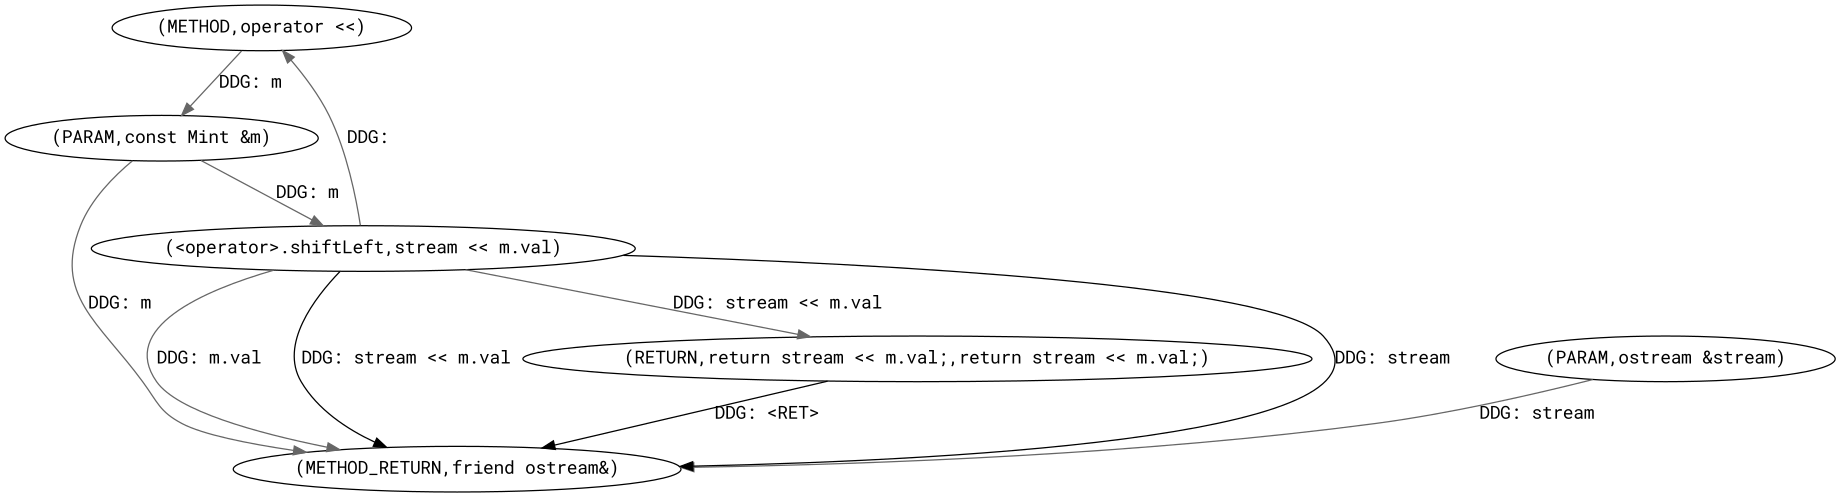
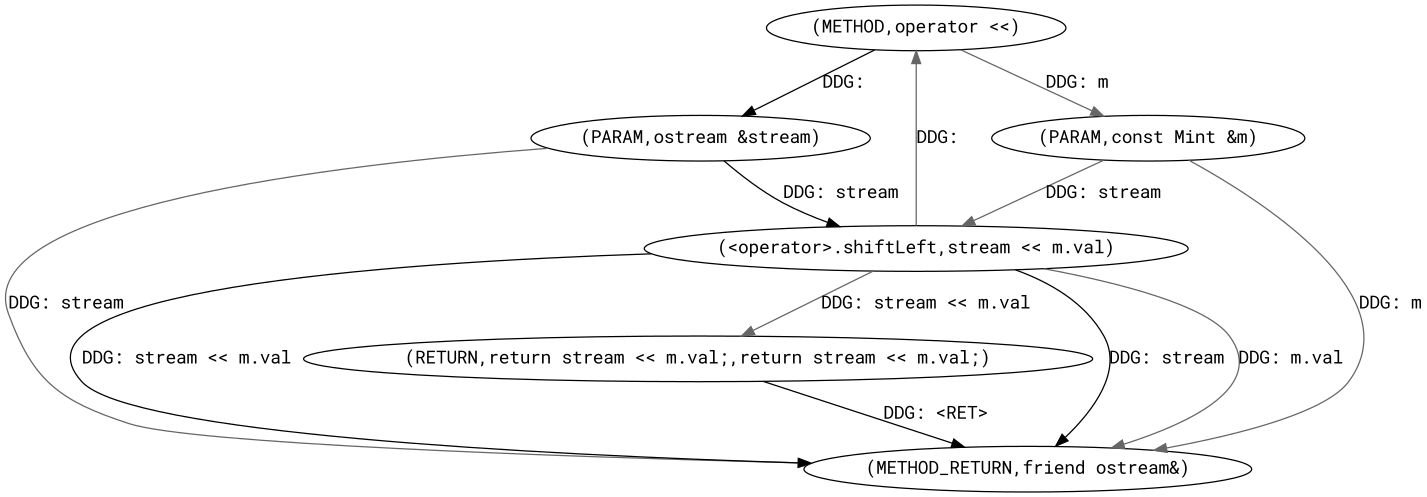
edge "(METHOD,operator <<)" -> "(PARAM,ostream &stream)": added, label "DDG:"
edge "(PARAM,const Mint &m)" -> "(<operator>.shiftLeft,stream << m.val)": label "DDG: m" -> "DDG: stream"
edge "(PARAM,ostream &stream)" -> "(<operator>.shiftLeft,stream << m.val)": added, label "DDG: stream"
